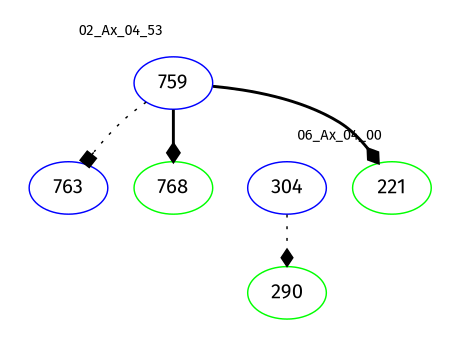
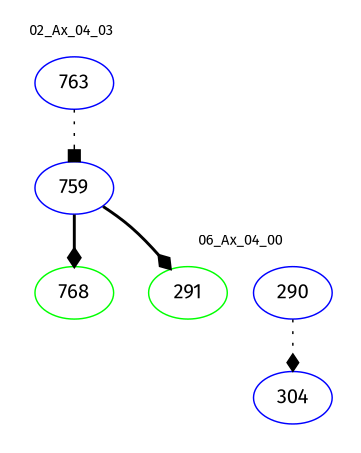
cluster "02_Ax_04_53": label "02_Ax_04_53" -> "02_Ax_04_03"
edge "759" -> "763": reversed
node "221": label "221" -> "291"
edge "304" -> "290": reversed
node "290": color green -> blue
